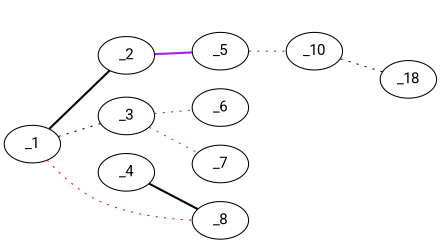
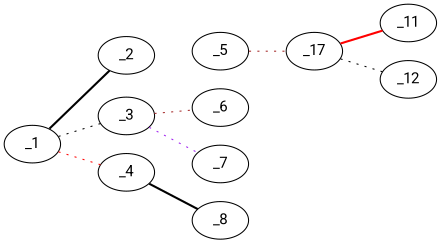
node "_11": added
node "_10": label "_10" -> "_17"
edge "_5" -- "_2": removed
node "_18": label "_18" -> "_12"
edge "_1" -- "_8": now "_1" -- "_4"
